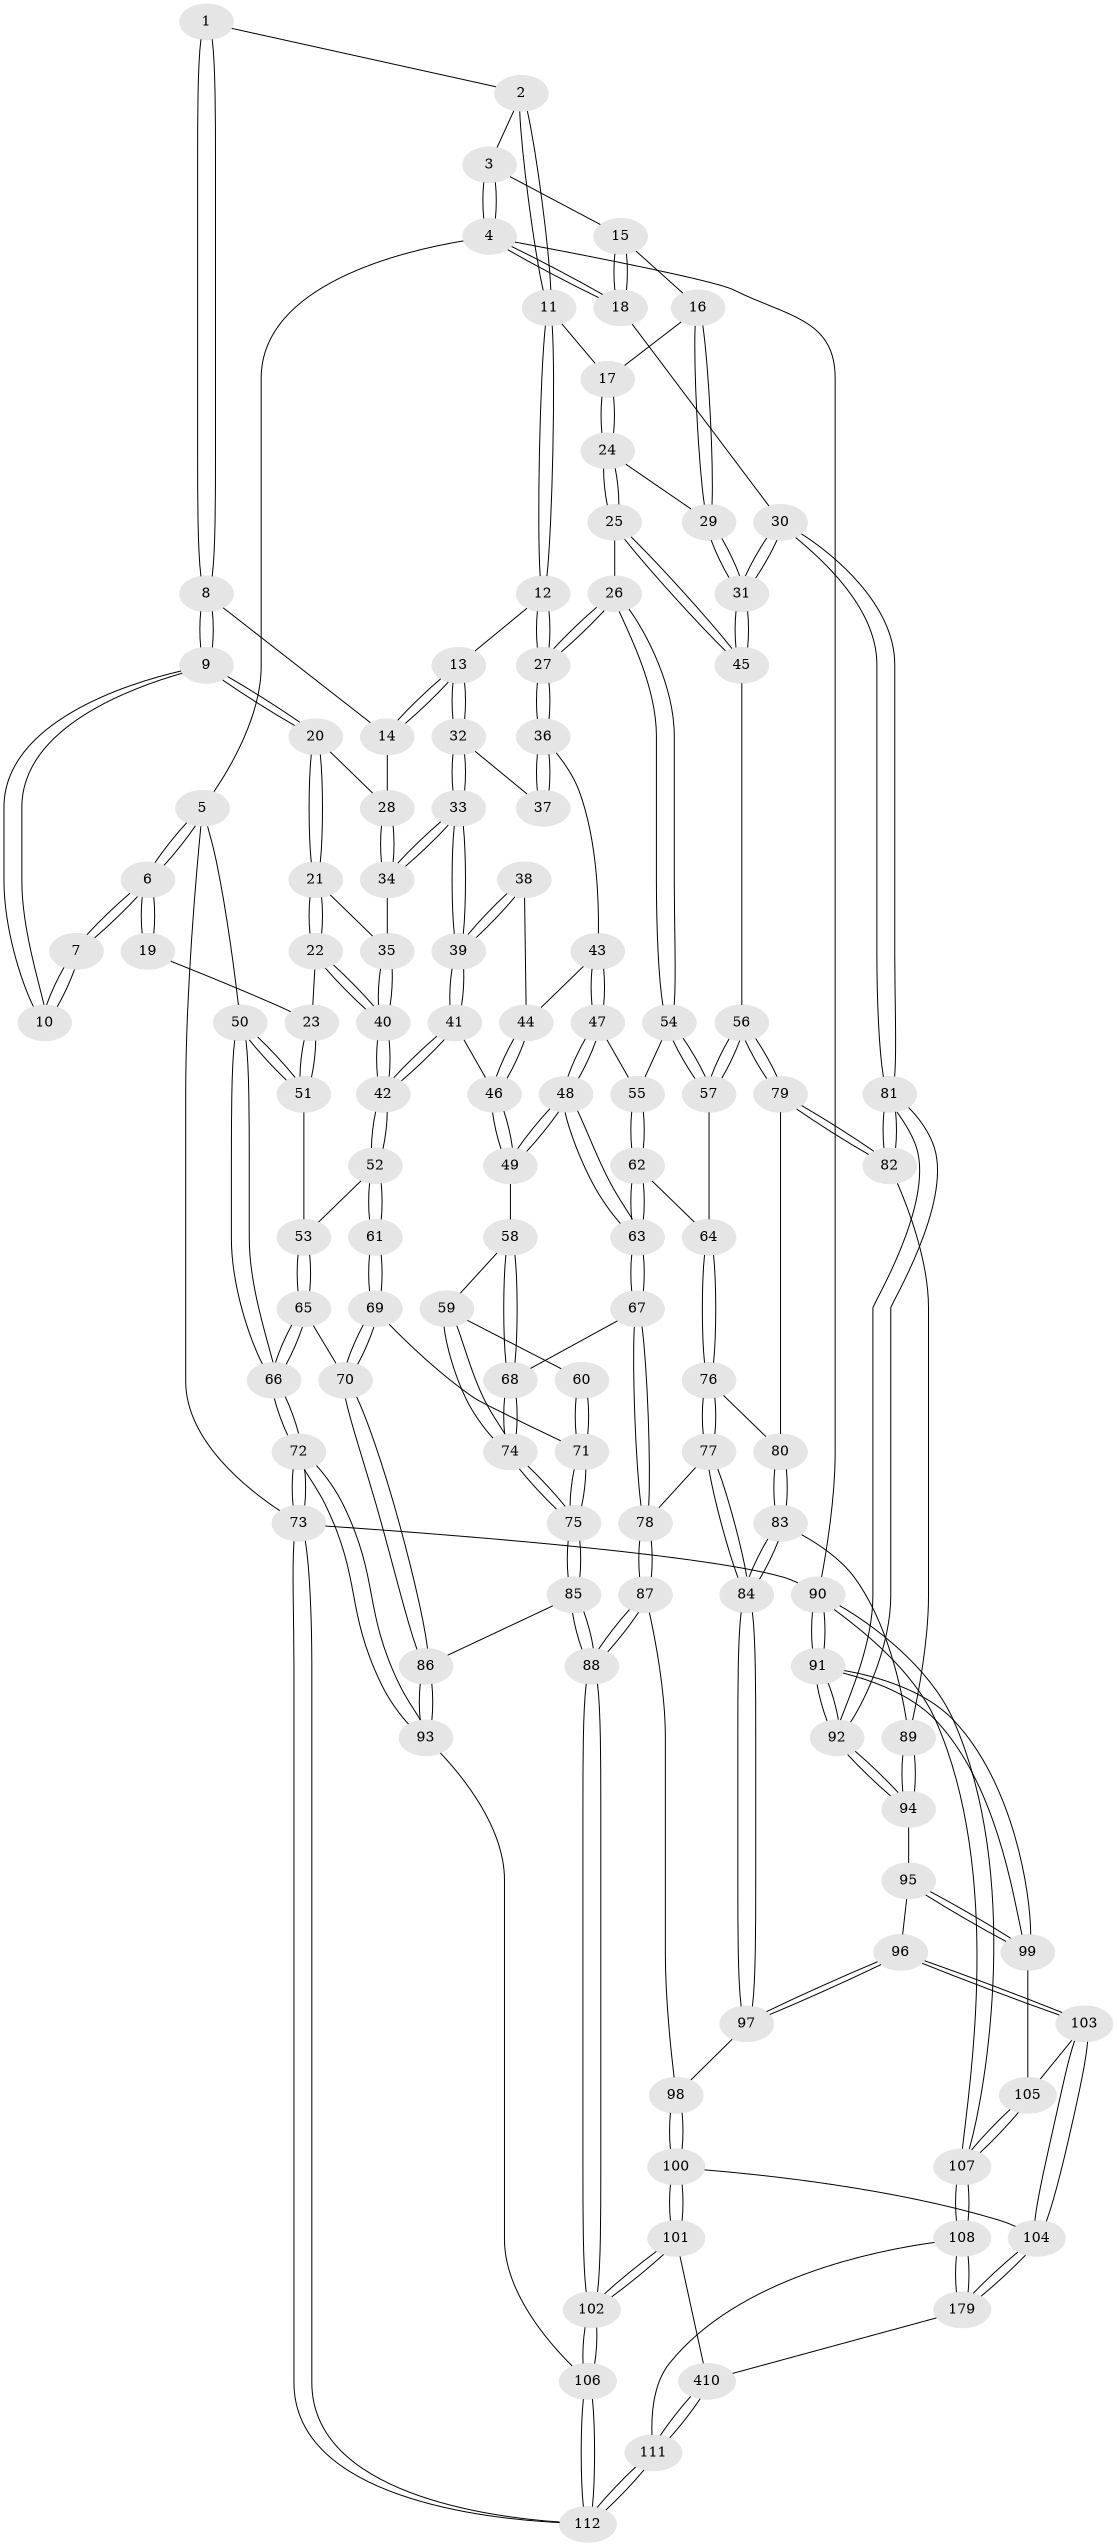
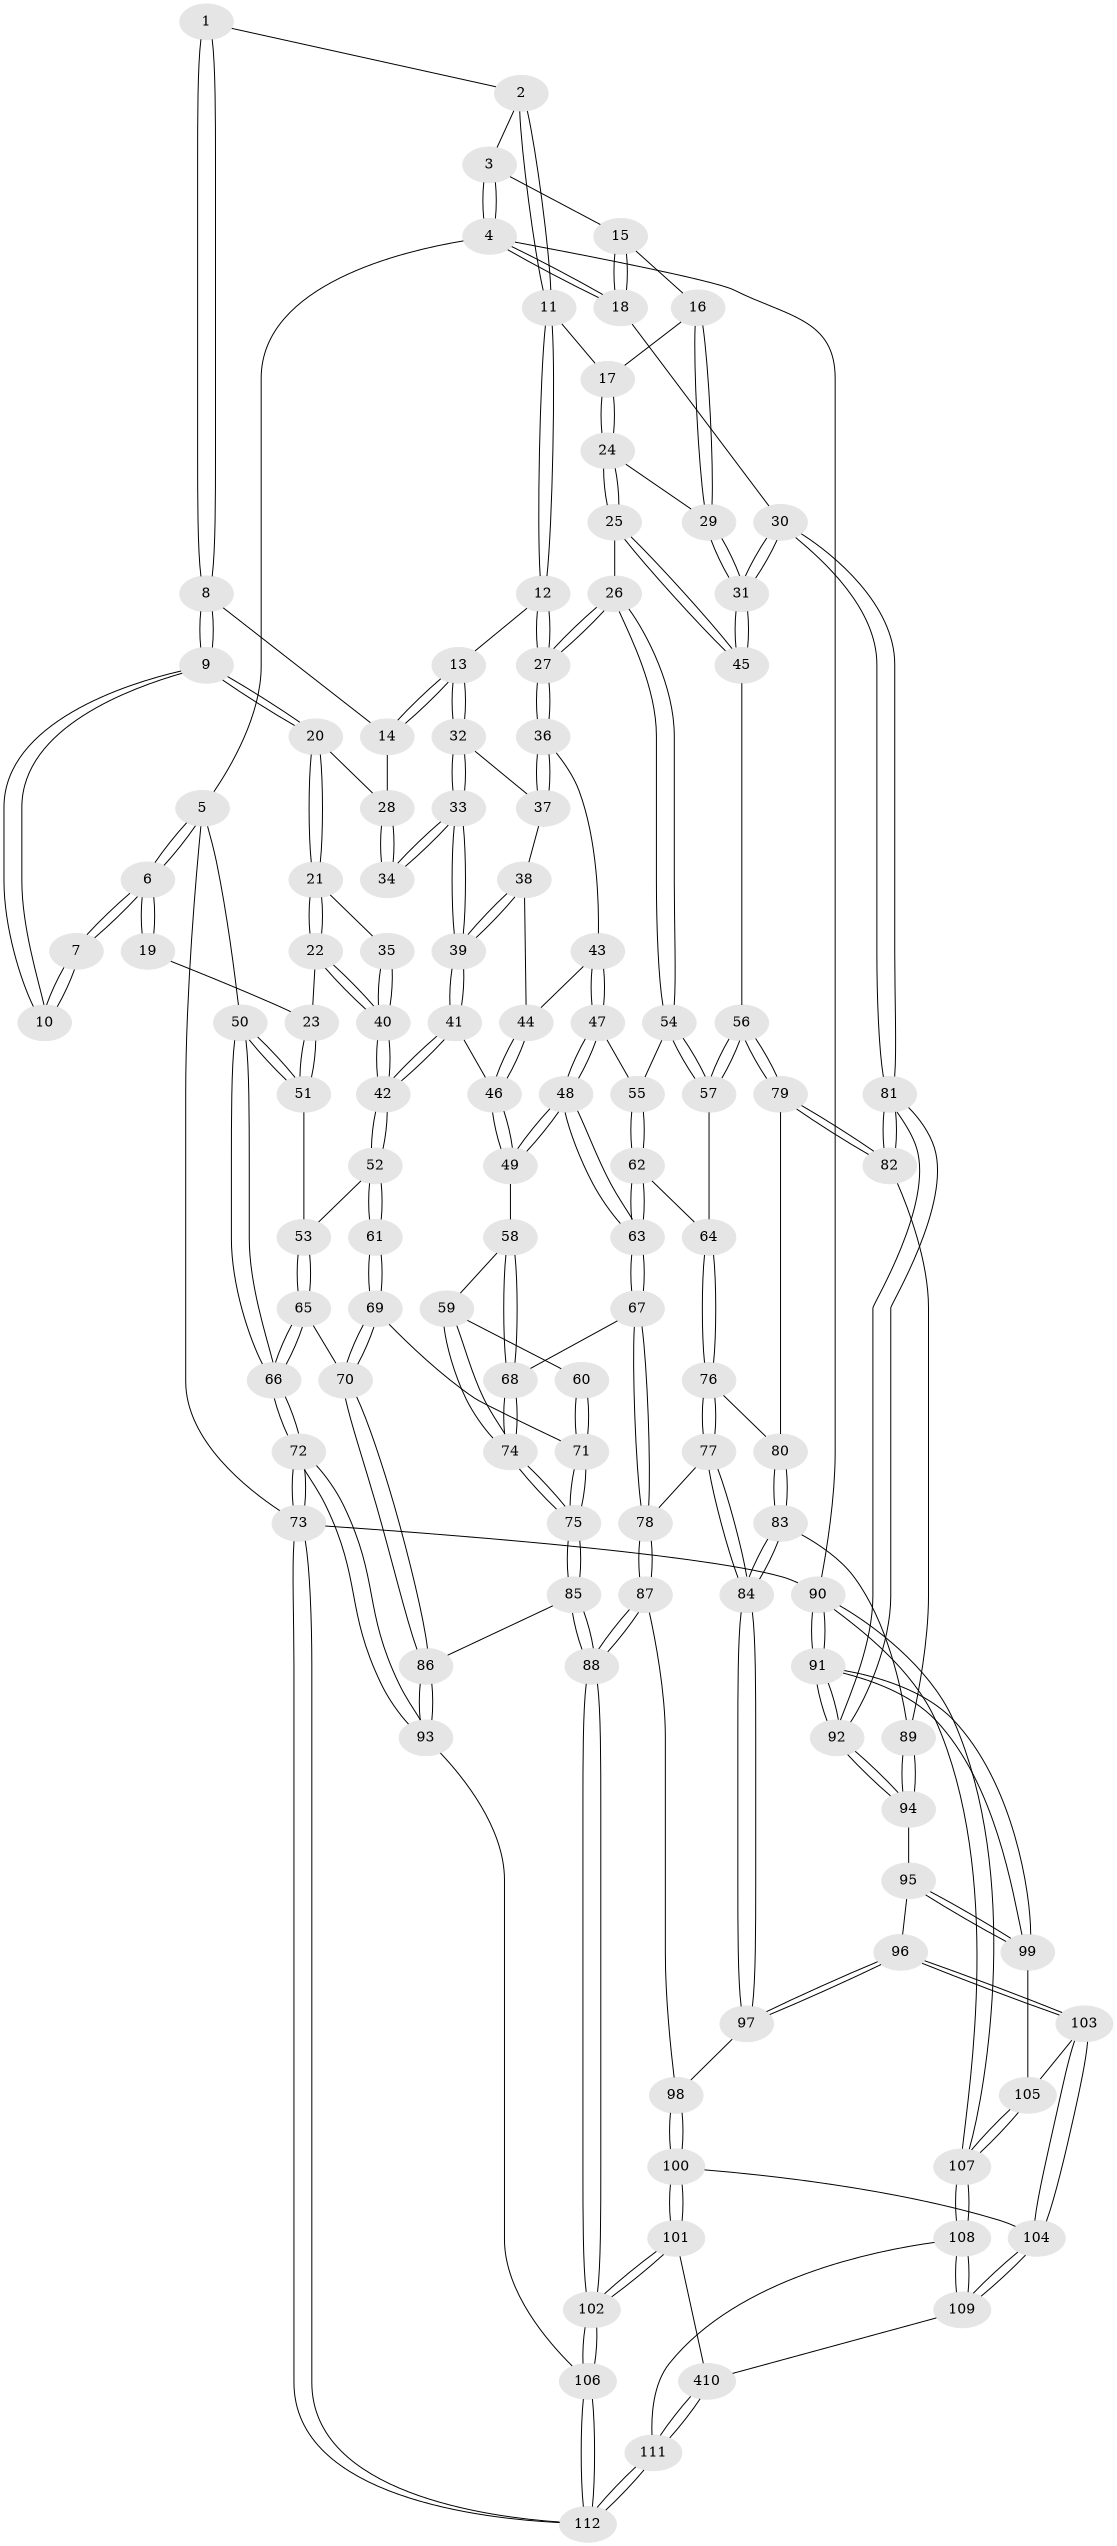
edge "37" -- "38": added
edge "34" -- "35": removed
node "179": label "179" -> "109"
